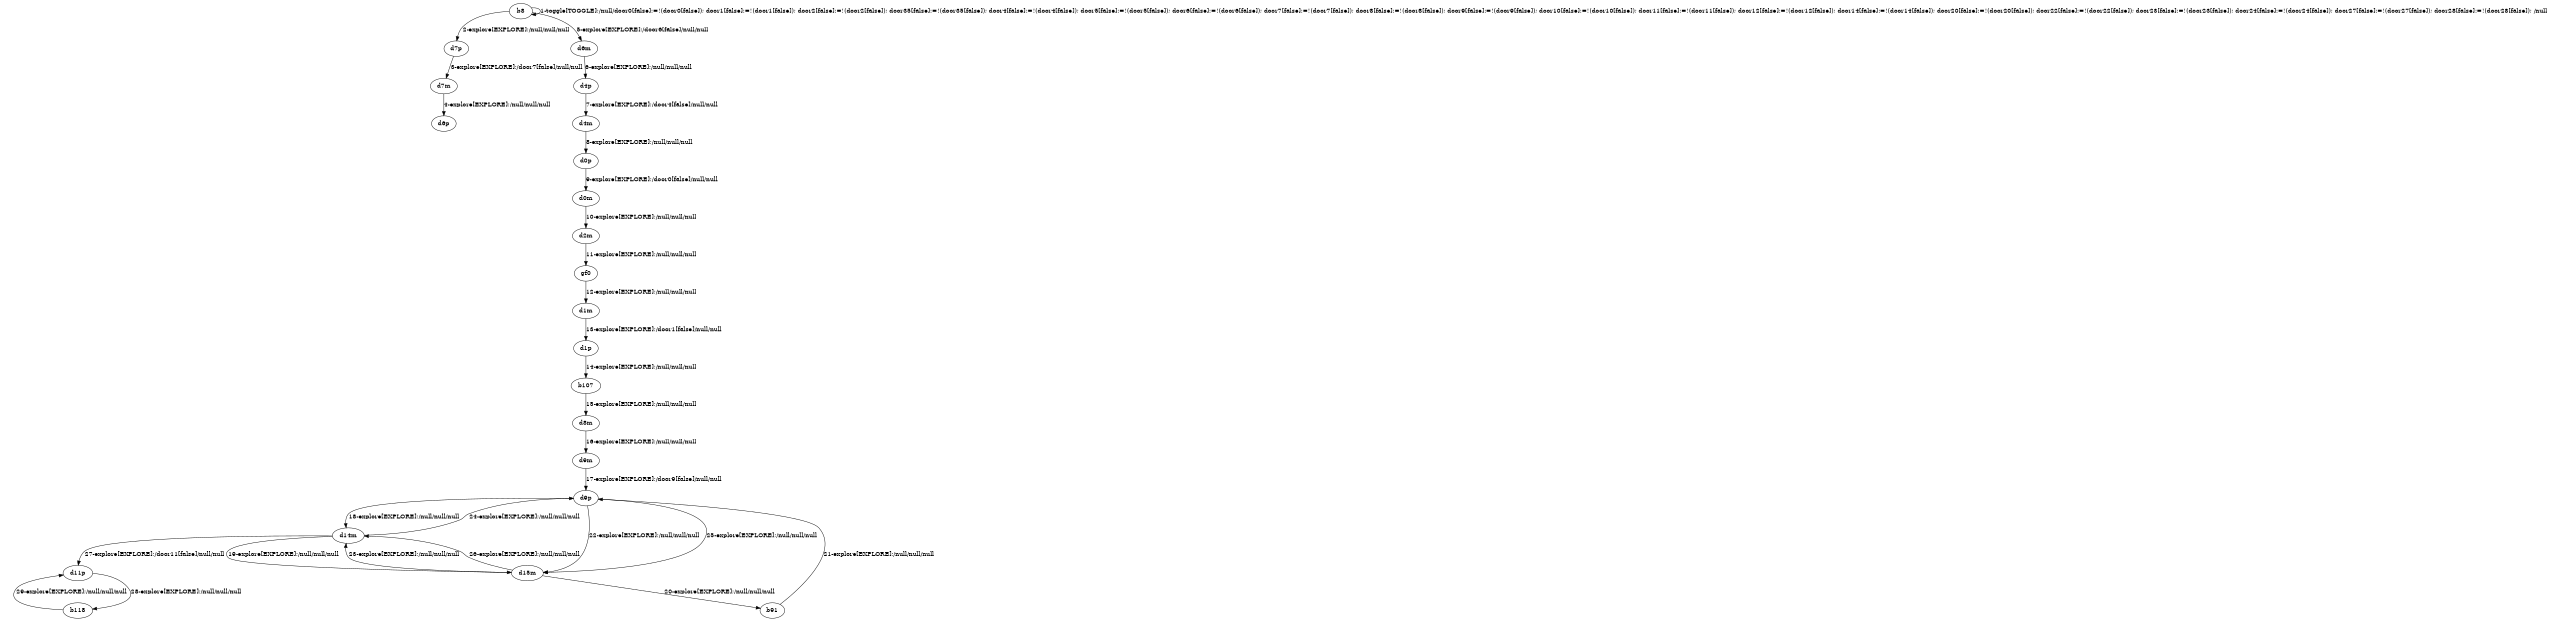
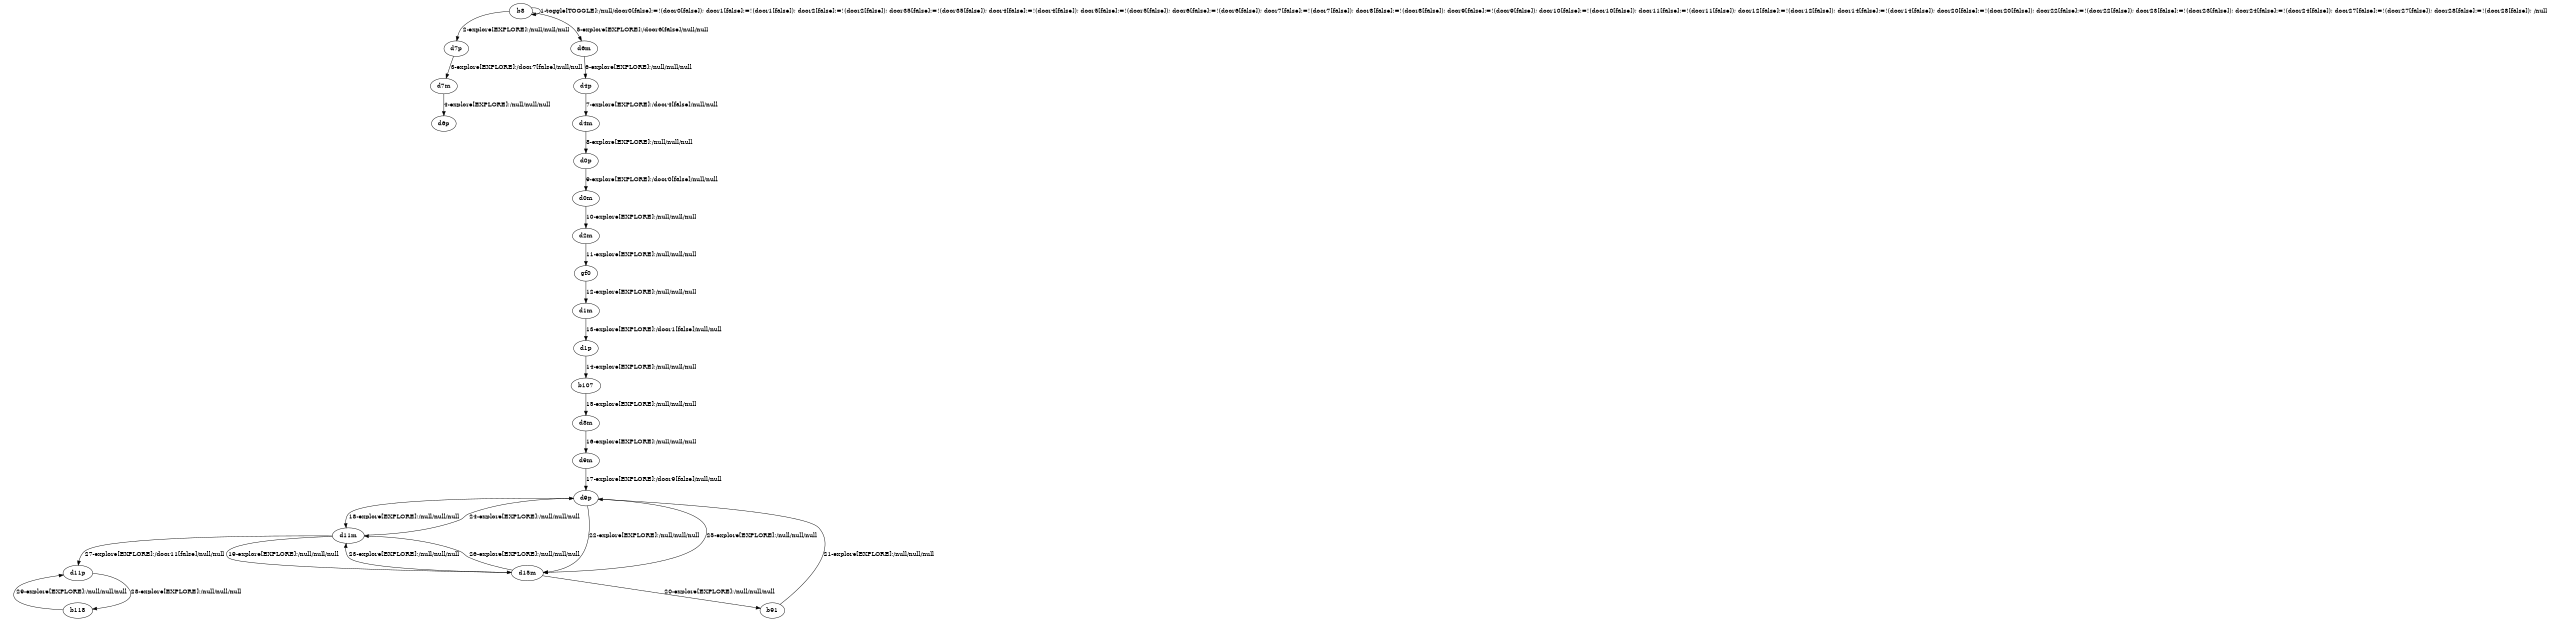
node "d14m": label "d14m" -> "d11m"
